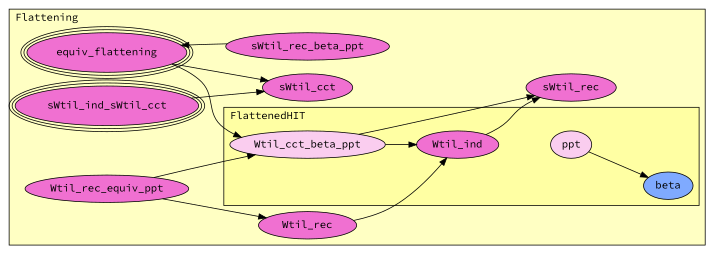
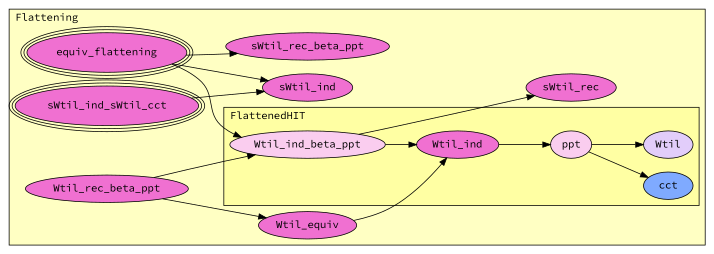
edge "sWtil_rec_beta_ppt" -> "equiv_flattening": reversed
node "sWtil_cct": label "sWtil_cct" -> "sWtil_ind"
edge "Wtil_ind" -> "sWtil_rec": now "Wtil_ind" -> "ppt"
node "Wtil_cct_beta_ppt": label "Wtil_cct_beta_ppt" -> "Wtil_ind_beta_ppt"
node "Wtil": added
node "beta": label "beta" -> "cct"
node "Wtil_rec_equiv_ppt": label "Wtil_rec_equiv_ppt" -> "Wtil_rec_beta_ppt"
node "Wtil_rec": label "Wtil_rec" -> "Wtil_equiv"
